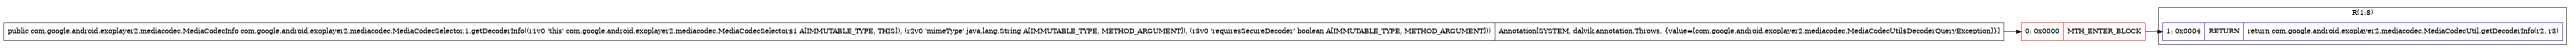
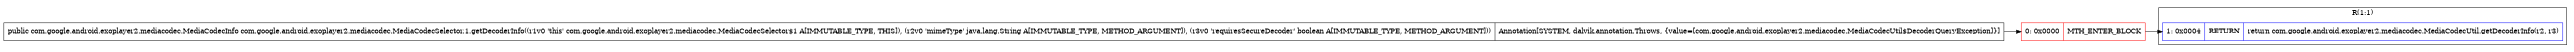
cluster "R(1:8)": label "R(1:8)" -> "R(1:1)"
